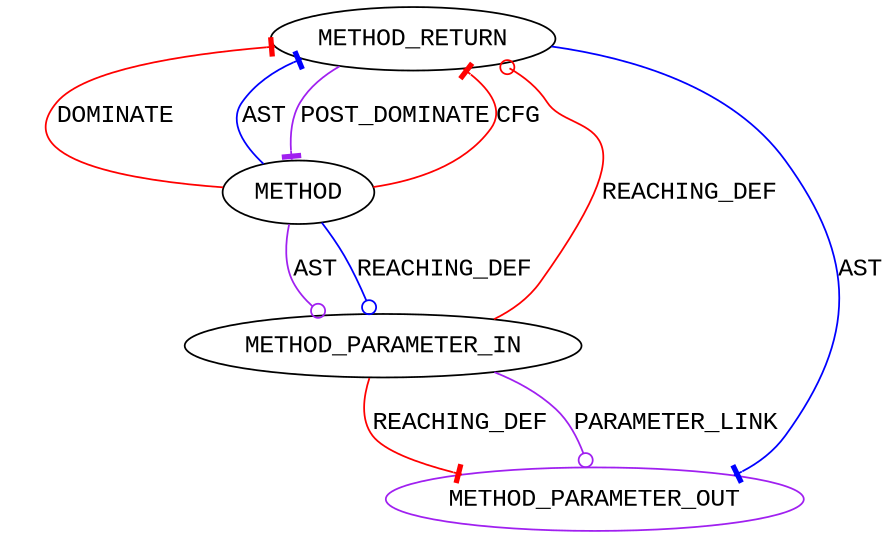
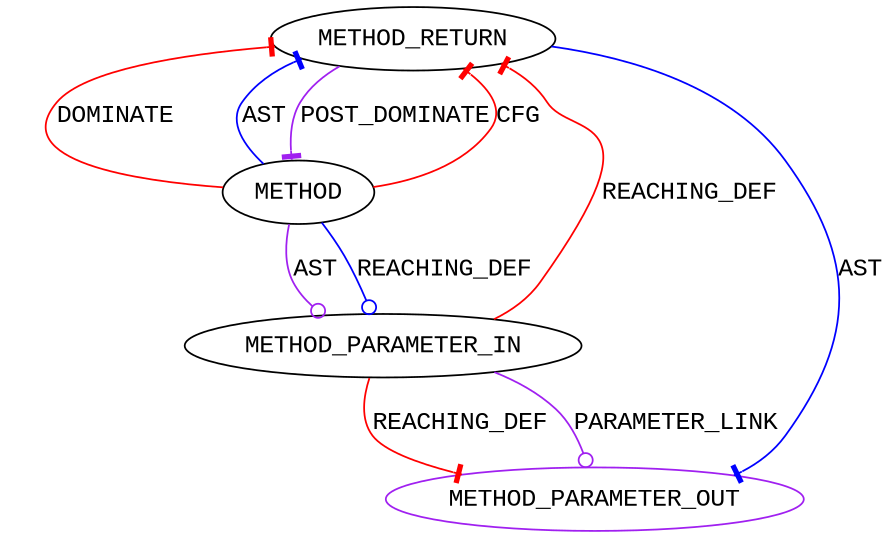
edge "METHOD_PARAMETER_IN" -> "METHOD_RETURN": arrowhead odot -> tee
